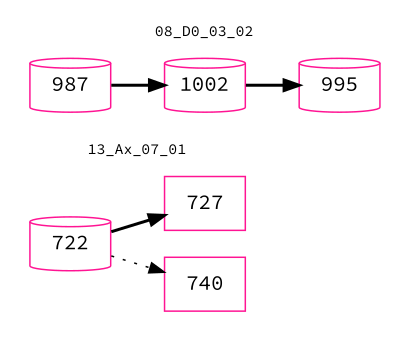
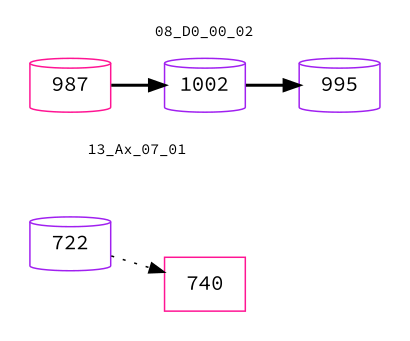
cluster "08_D0_03_02": label "08_D0_03_02" -> "08_D0_00_02"
node "1002": color deeppink -> purple
node "995": color deeppink -> purple
node "727": removed
node "722": color deeppink -> purple
